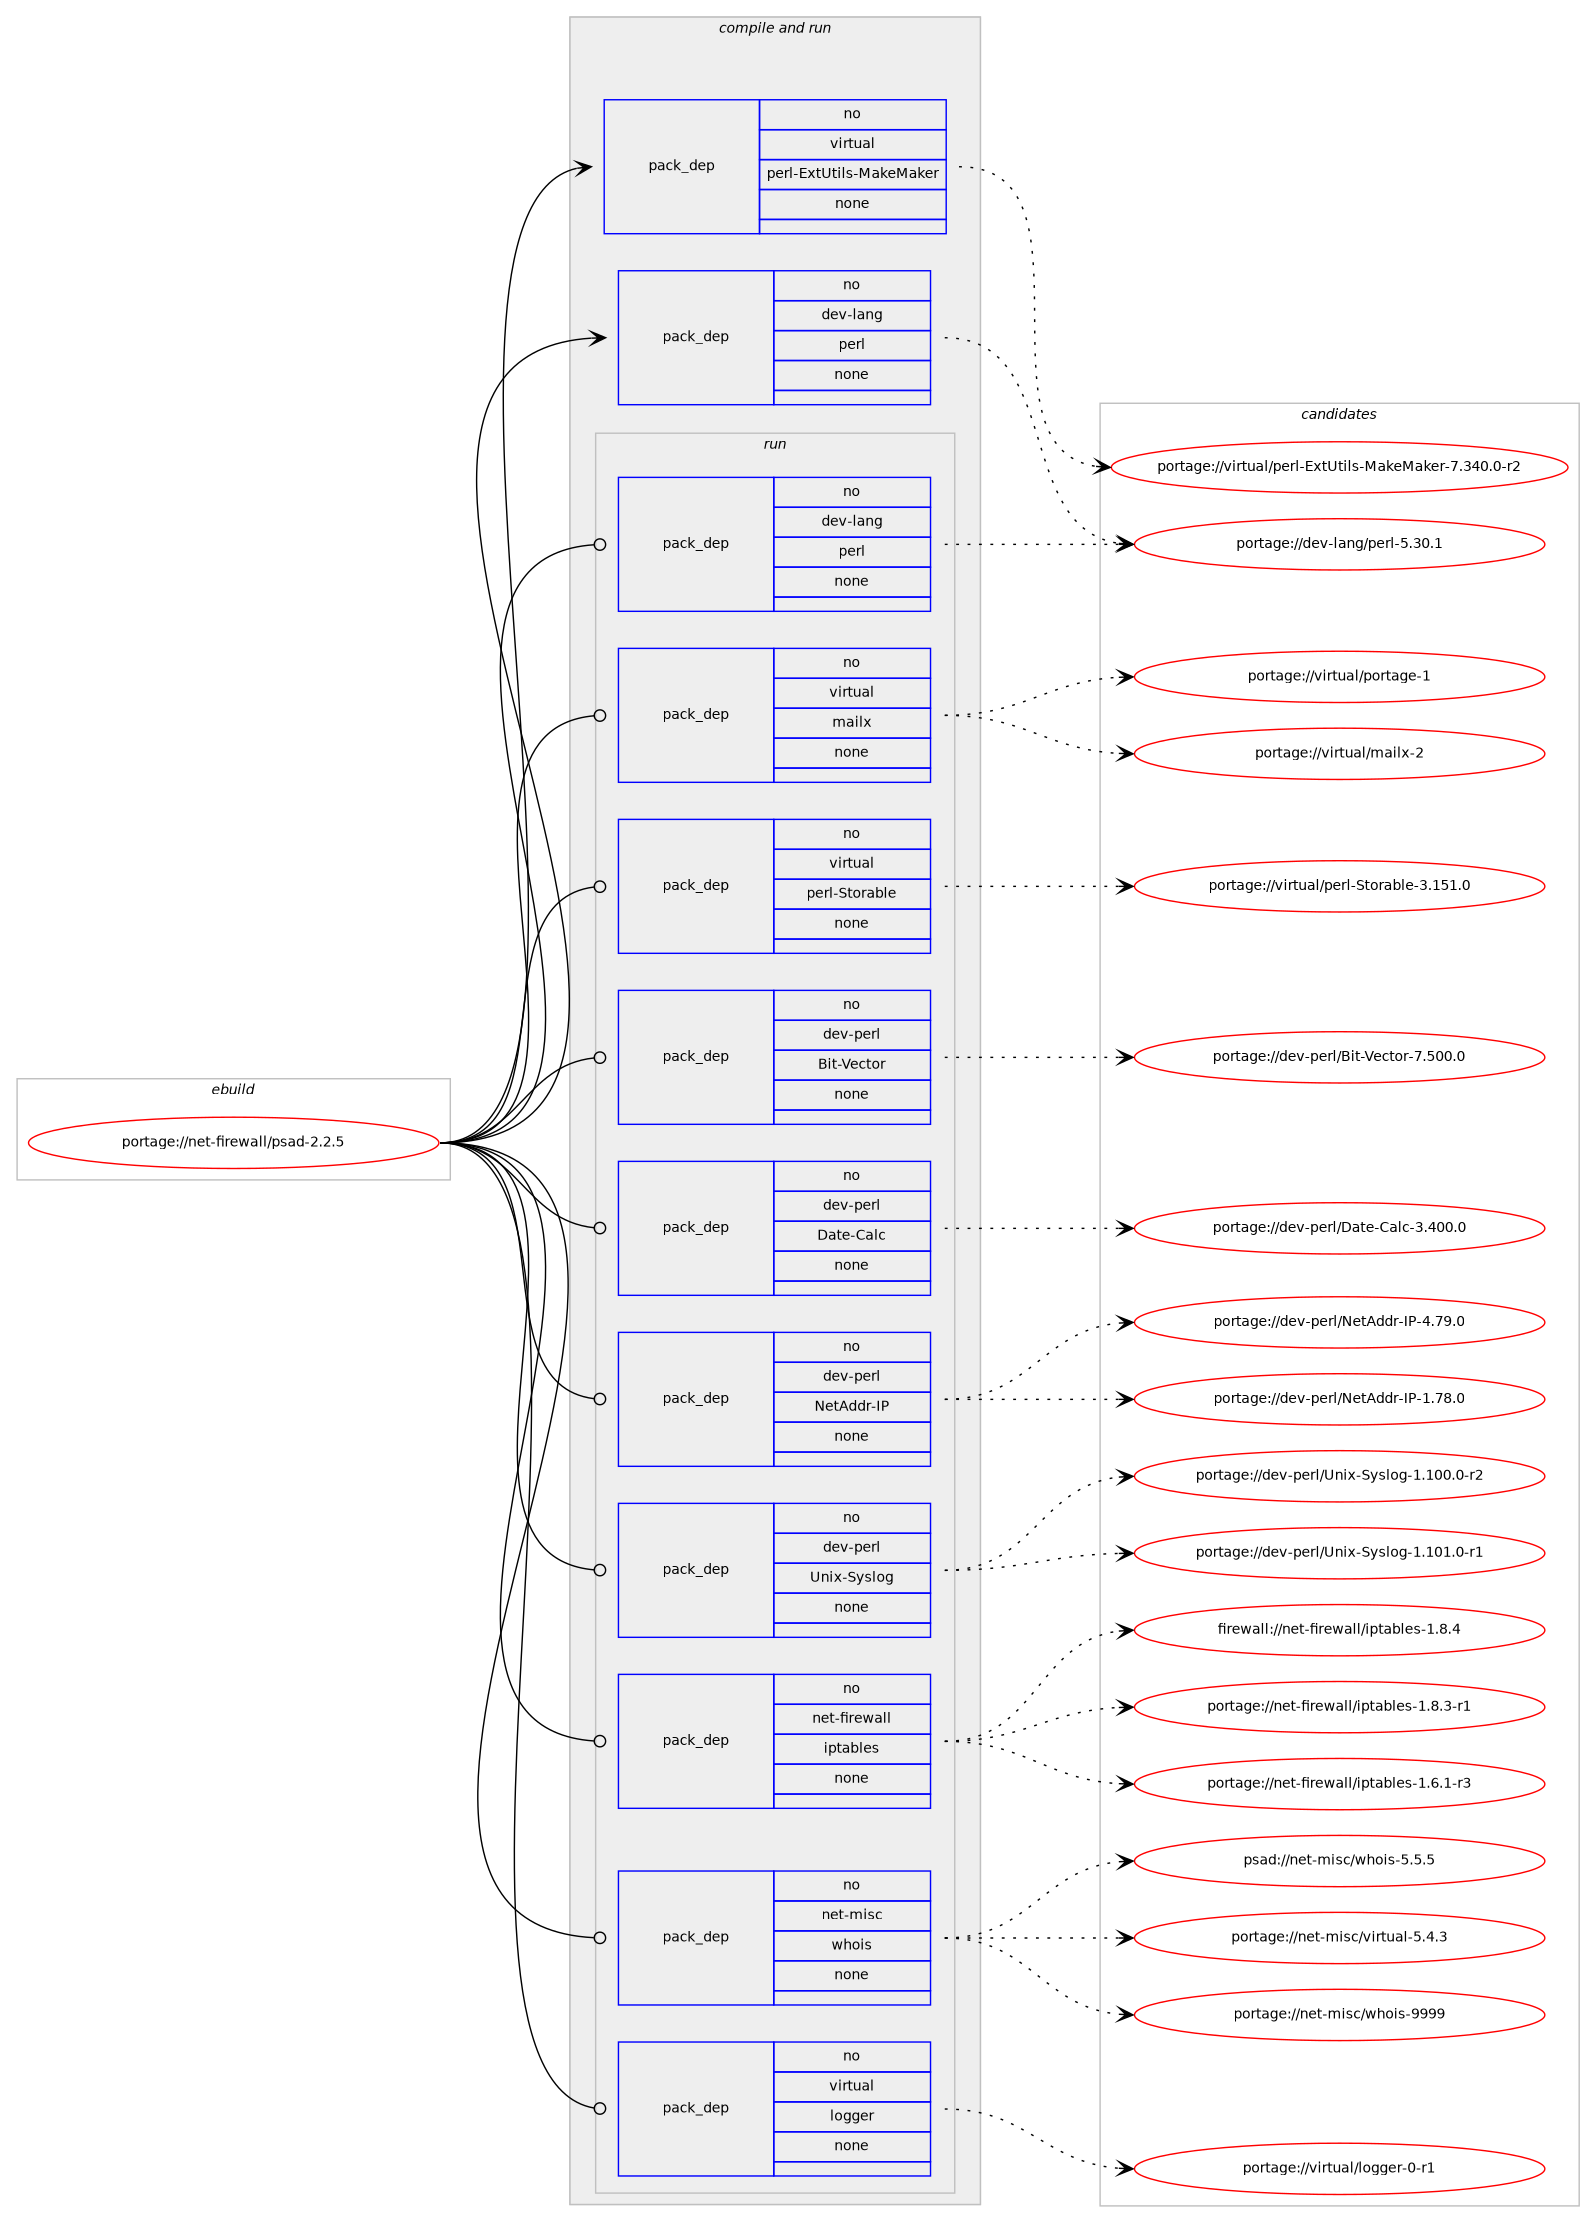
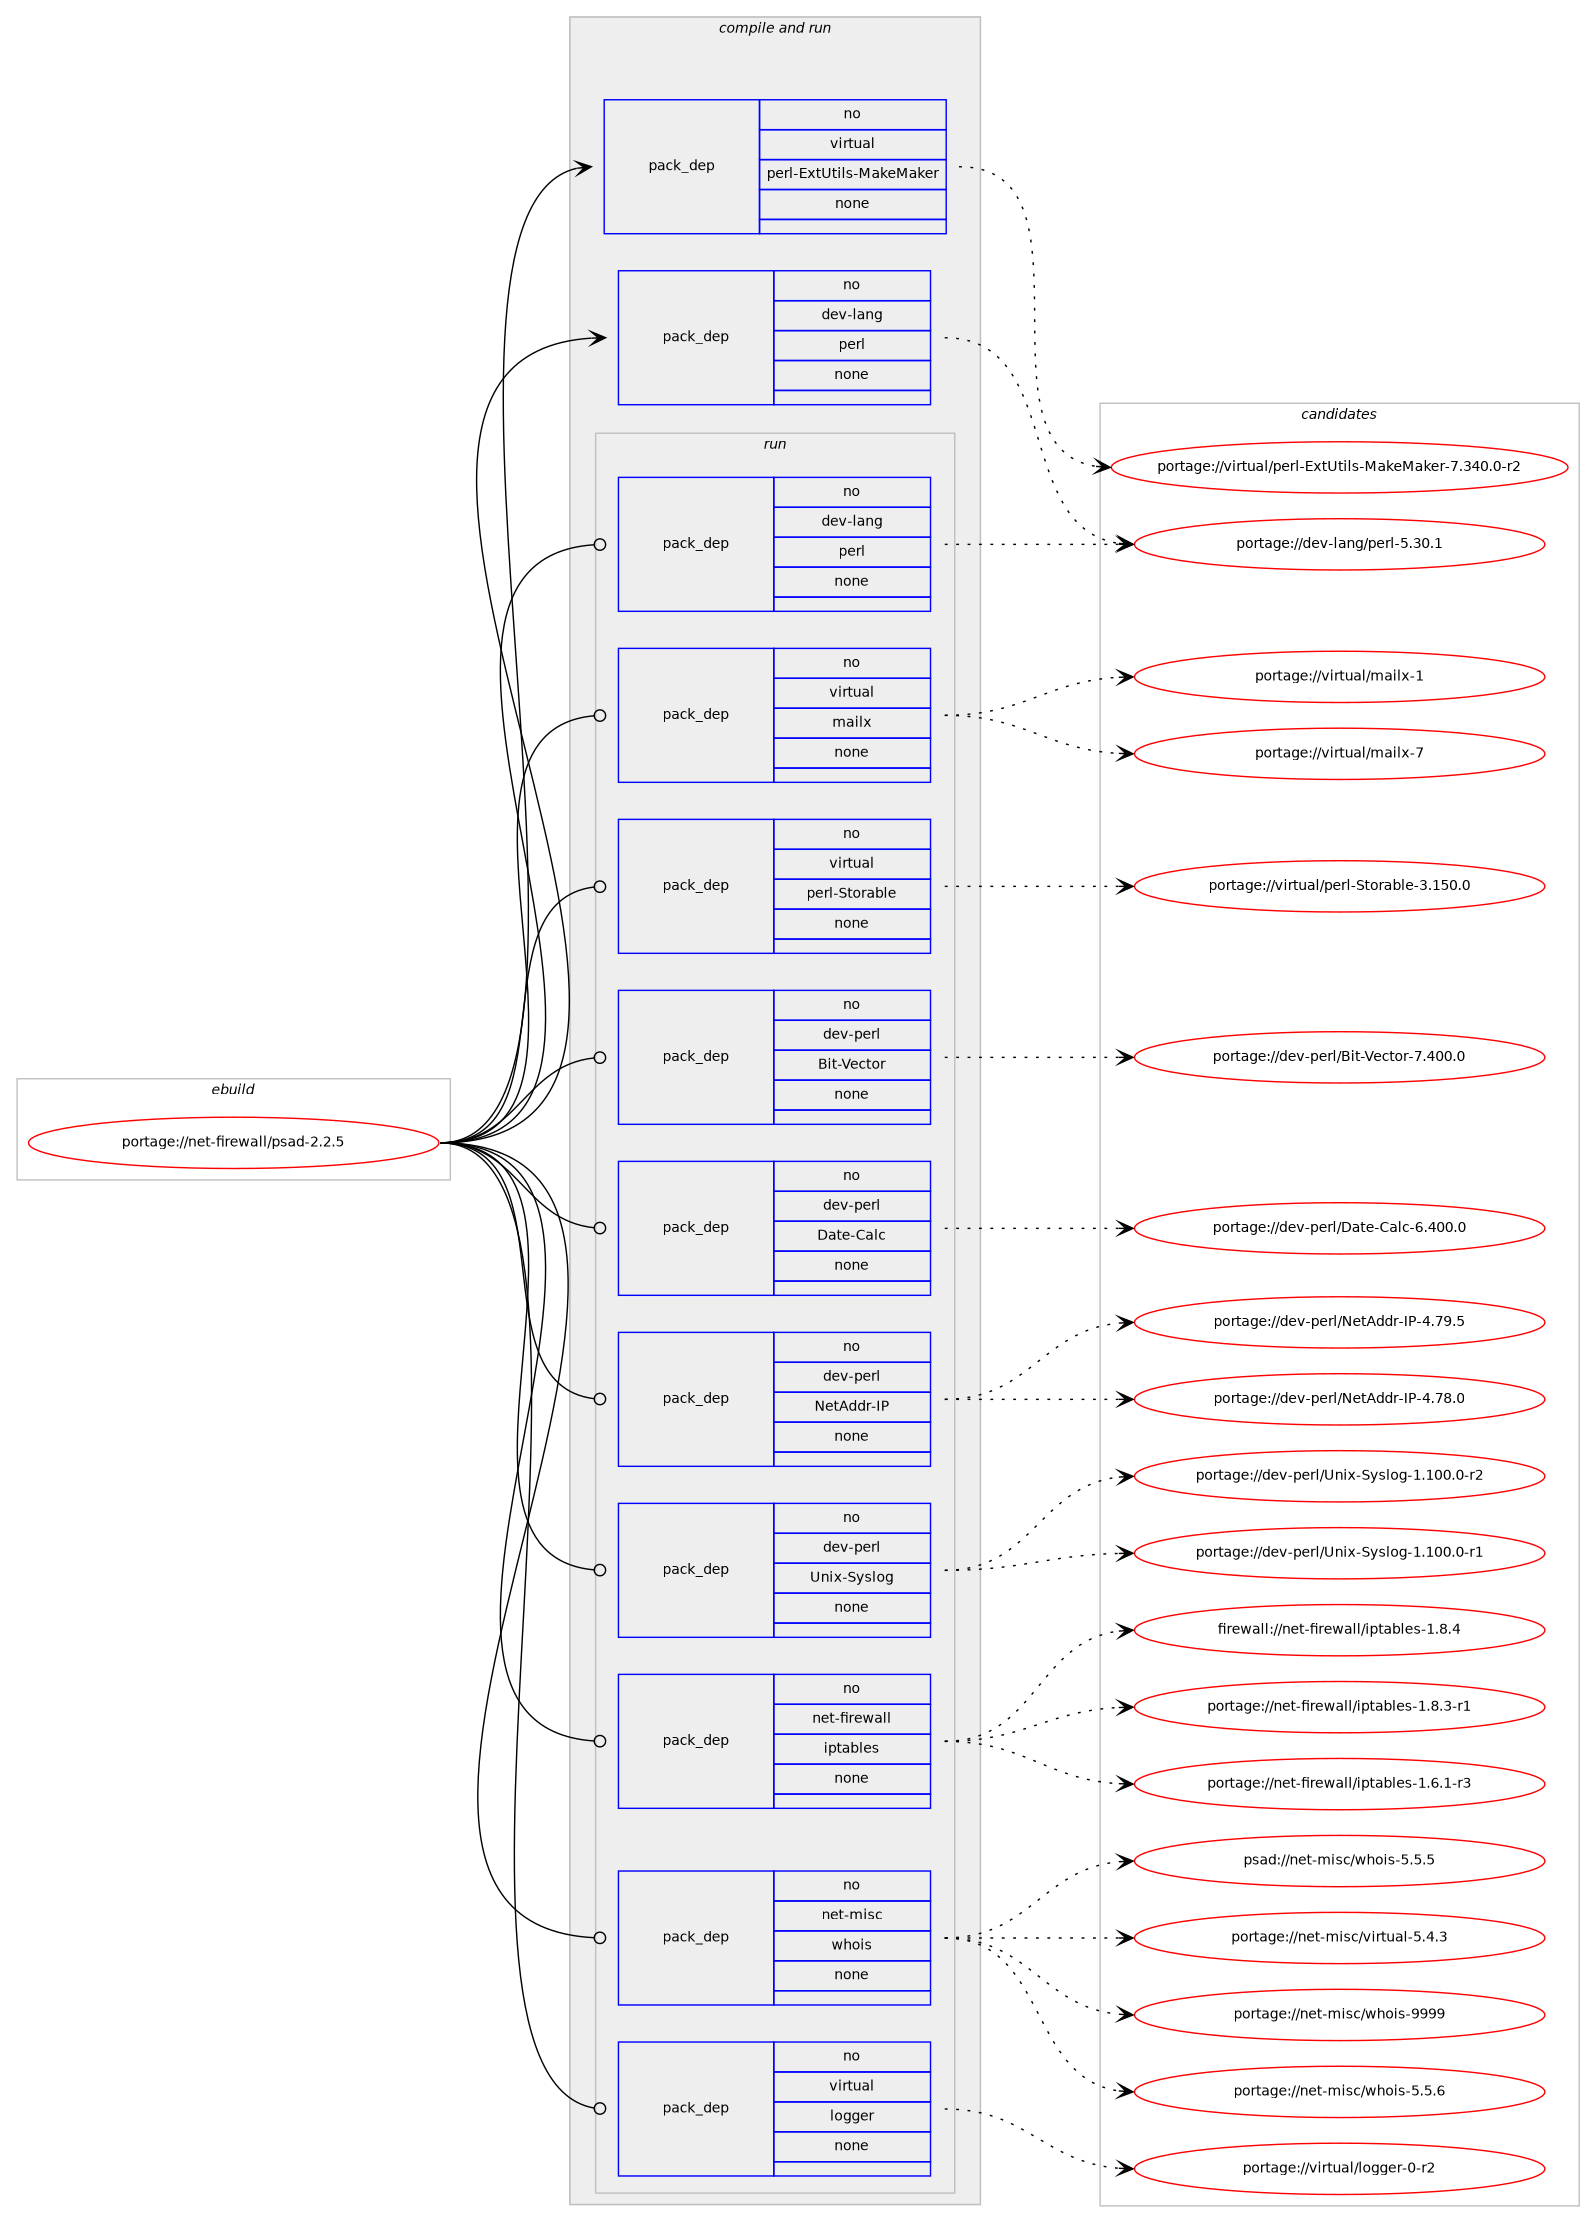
node "portage://virtual/portage-1": label "portage://virtual/portage-1" -> "portage://virtual/mailx-1"
node "portage://virtual/mailx-2": label "portage://virtual/mailx-2" -> "portage://virtual/mailx-7"
node "portage://virtual/perl-Storable-3.151.0": label "portage://virtual/perl-Storable-3.151.0" -> "portage://virtual/perl-Storable-3.150.0"
node "portage://dev-perl/Bit-Vector-7.500.0": label "portage://dev-perl/Bit-Vector-7.500.0" -> "portage://dev-perl/Bit-Vector-7.400.0"
node "portage://dev-perl/Date-Calc-3.400.0": label "portage://dev-perl/Date-Calc-3.400.0" -> "portage://dev-perl/Date-Calc-6.400.0"
node "portage://dev-perl/NetAddr-IP-4.79.0": label "portage://dev-perl/NetAddr-IP-4.79.0" -> "portage://dev-perl/NetAddr-IP-4.79.5"
node "portage://dev-perl/NetAddr-IP-1.78.0": label "portage://dev-perl/NetAddr-IP-1.78.0" -> "portage://dev-perl/NetAddr-IP-4.78.0"
node "portage://dev-perl/Unix-Syslog-1.101.0-r1": label "portage://dev-perl/Unix-Syslog-1.101.0-r1" -> "portage://dev-perl/Unix-Syslog-1.100.0-r1"
node "portage://net-misc/whois-5.5.6": added
node "portage://virtual/logger-0-r1": label "portage://virtual/logger-0-r1" -> "portage://virtual/logger-0-r2"
